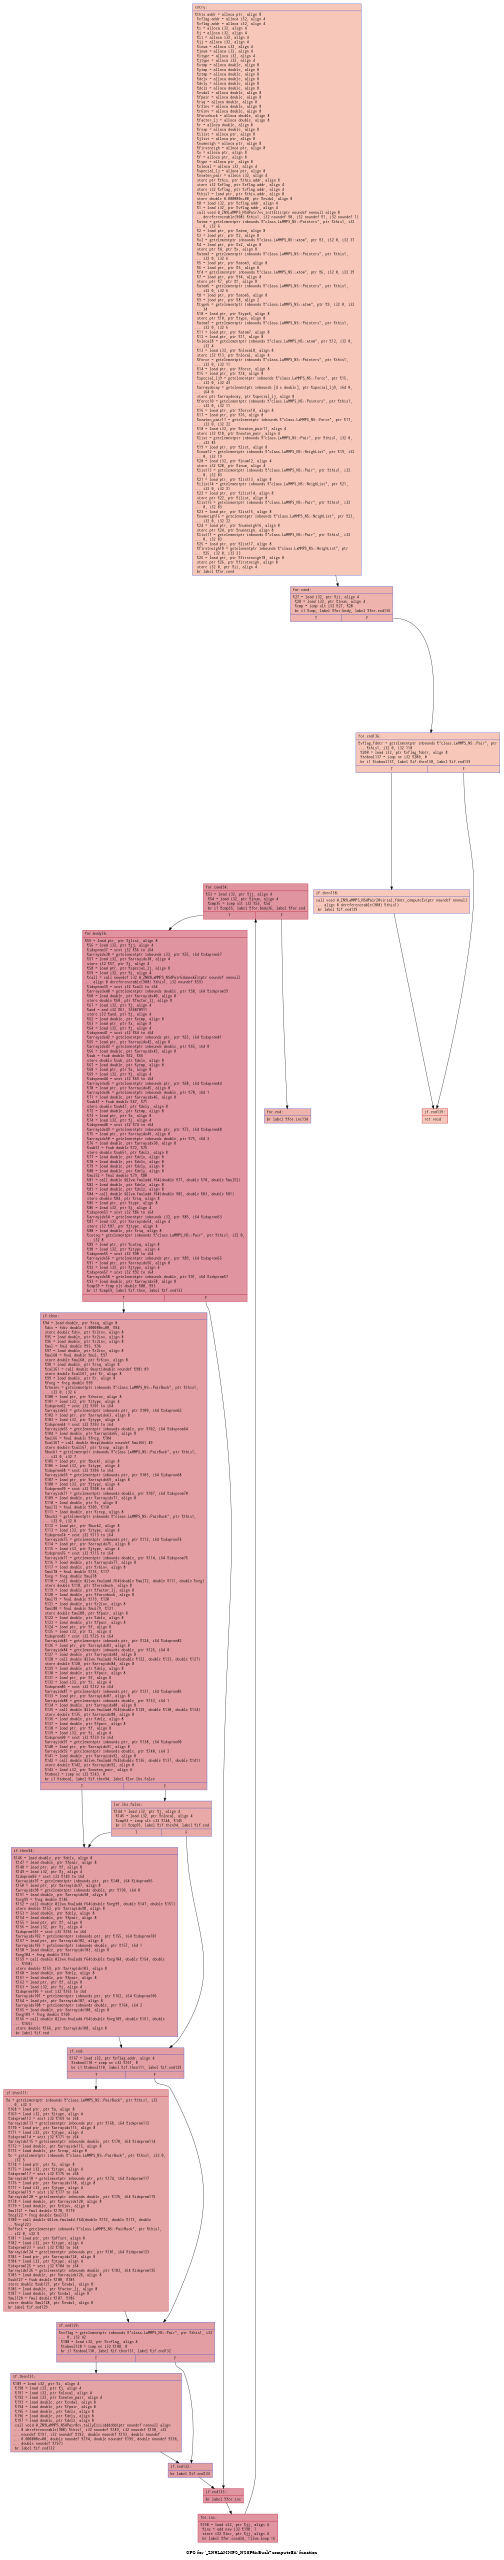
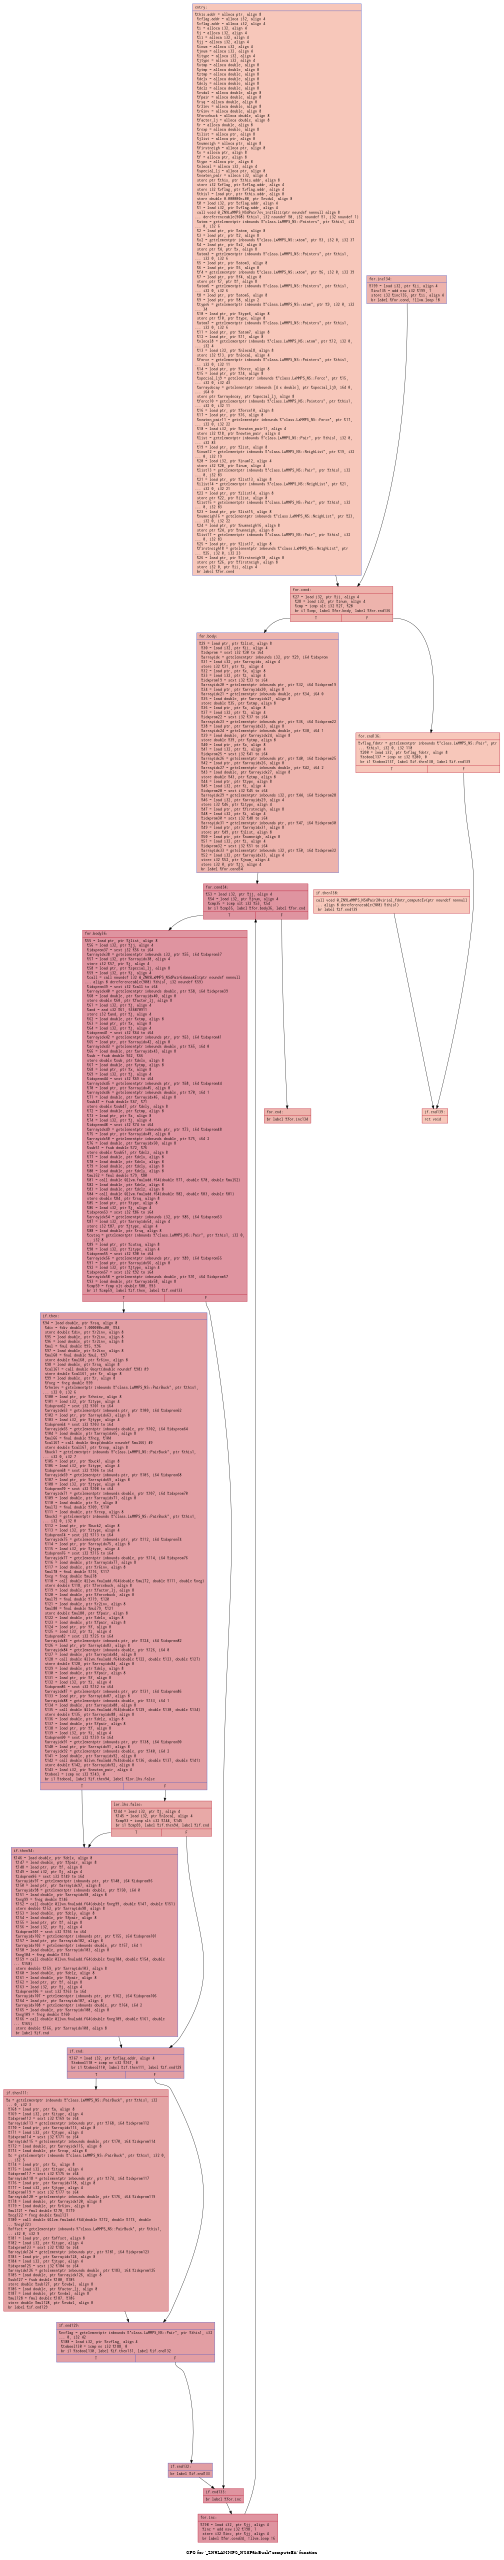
node "for.inc134:": added
node "for.cond:": color #3d50c3ff -> #b70d28ff
node "for.body:": added
node "for.end136:": color #3d50c3ff -> #b70d28ff
edge "for.end136:" -> "if.then138:": removed
node "if.then138:": color #3d50c3ff -> #b70d28ff
node "for.end:": color #3d50c3ff -> #b70d28ff
node "lor.lhs.false:": color #3d50c3ff -> #b70d28ff
node "if.then131:": removed
